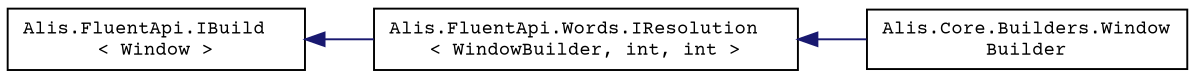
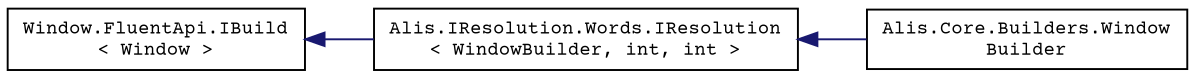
node "Alis.FluentApi.IBuild < Window >": label "Alis.FluentApi.IBuild < Window >" -> "Window.FluentApi.IBuild < Window >"
node "Alis.FluentApi.Words.IResolution < WindowBuilder, int, int >": label "Alis.FluentApi.Words.IResolution < WindowBuilder, int, int >" -> "Alis.IResolution.Words.IResolution < WindowBuilder, int, int >"
